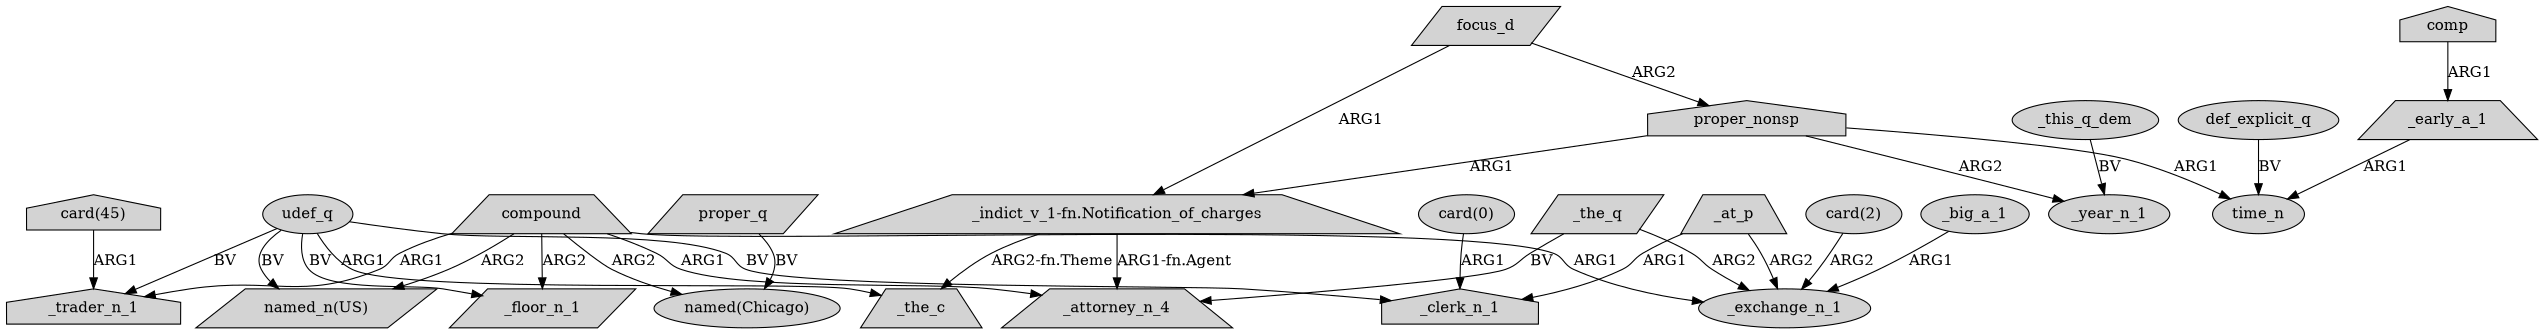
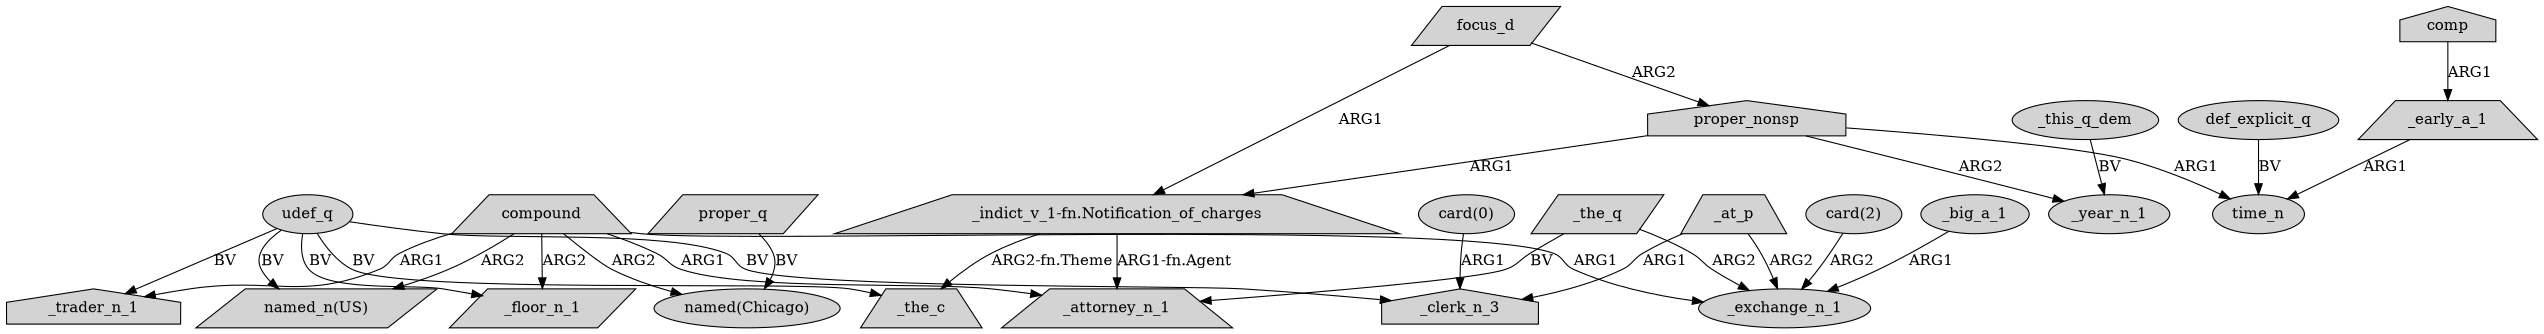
node "card(45)": removed
edge "udef_q" -> "_the_c": label "ARG1" -> "BV"
node "_attorney_n_4": label "_attorney_n_4" -> "_attorney_n_1"
node "_clerk_n_1": label "_clerk_n_1" -> "_clerk_n_3"
